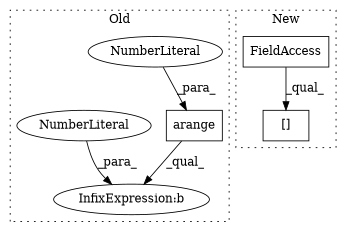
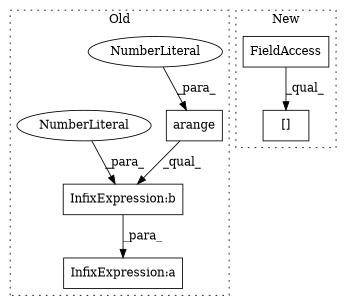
node "InfixExpression:b": shape ellipse -> box
node "InfixExpression:a": added
